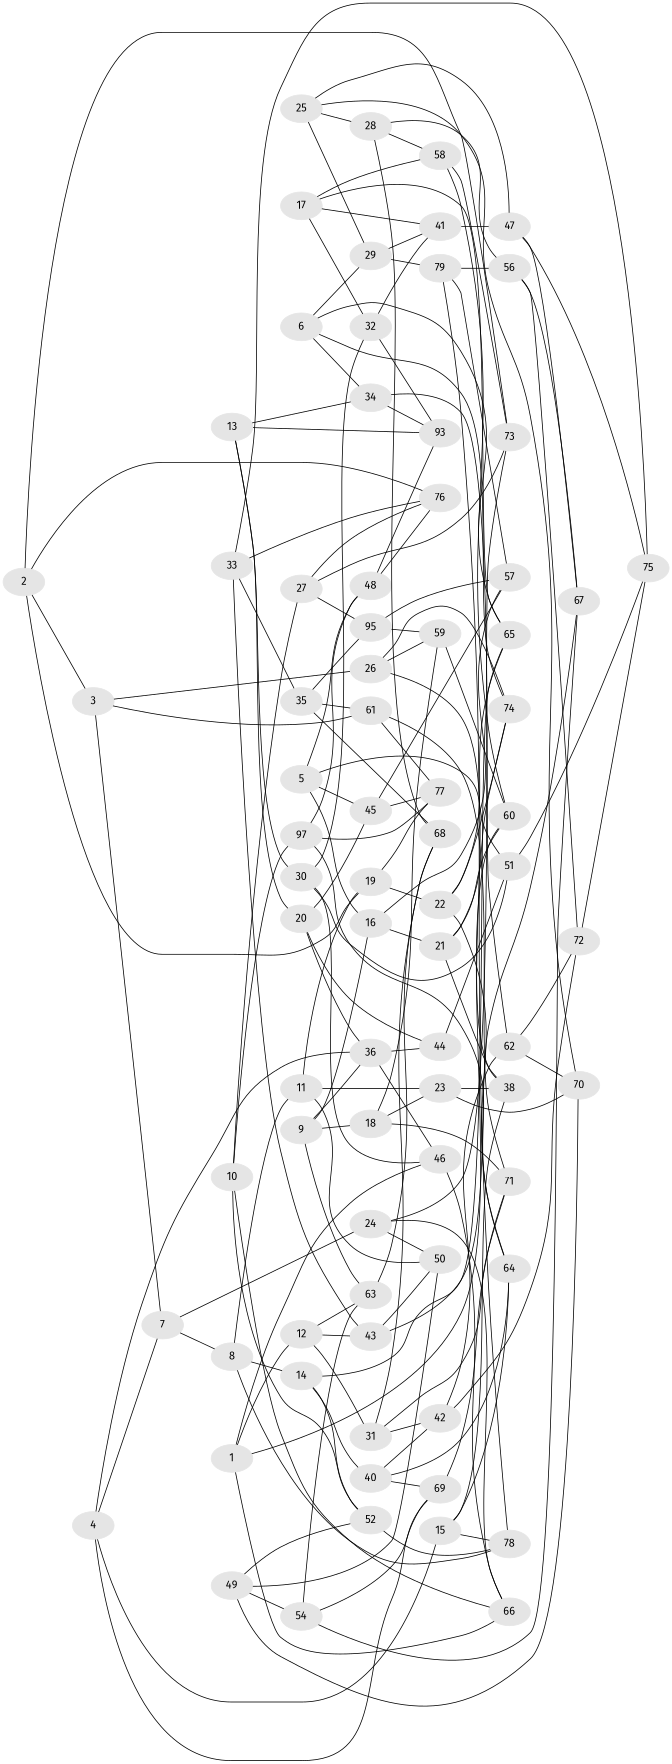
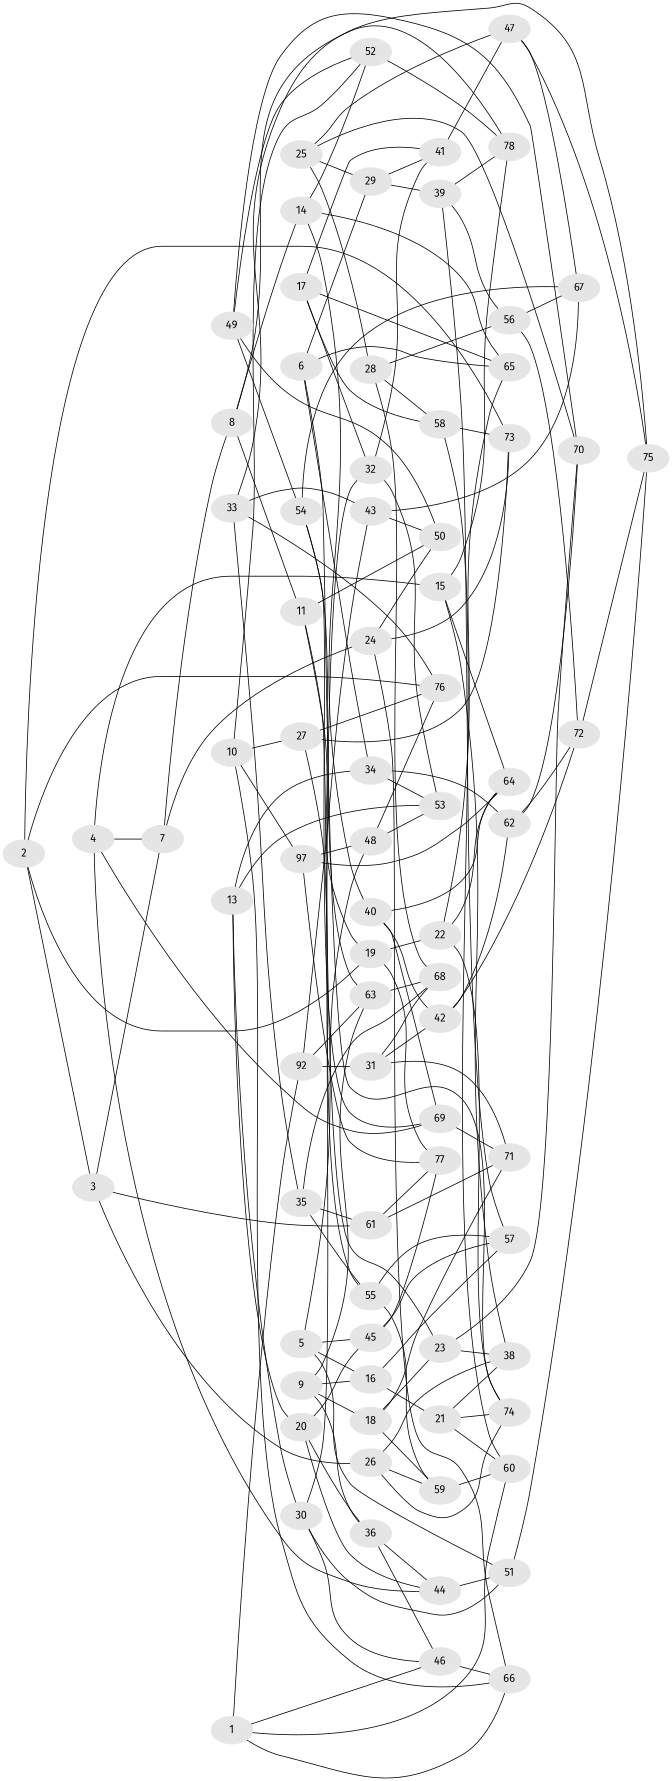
node "79": label "79" -> "39"
node "93": label "93" -> "53"
node "95": label "95" -> "55"
edge "36" -- "4": now "44" -- "4"
node "12": label "12" -> "92"
